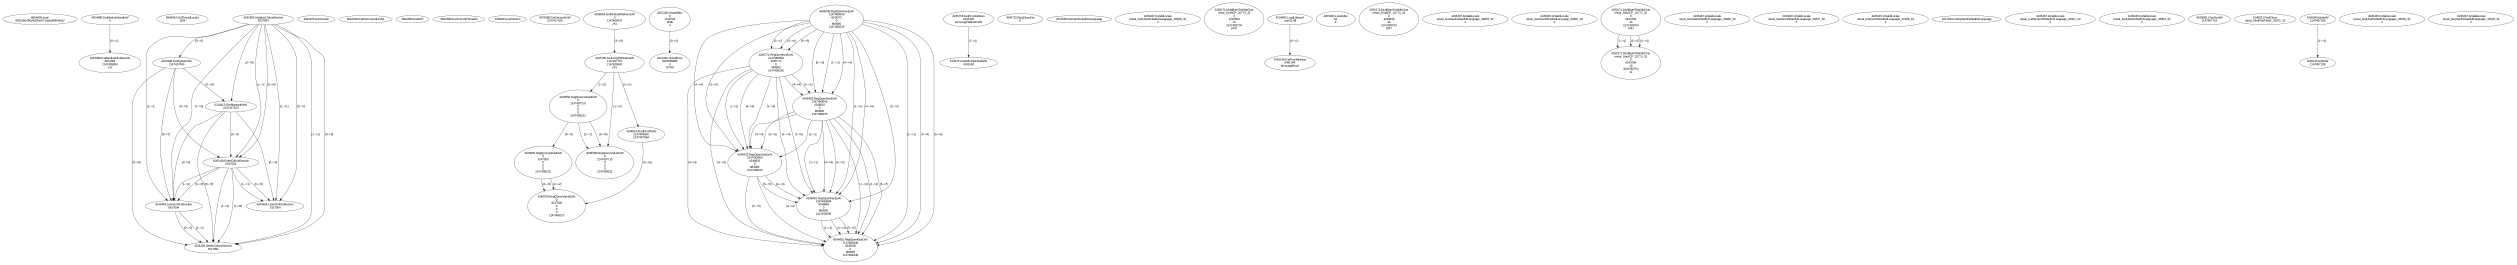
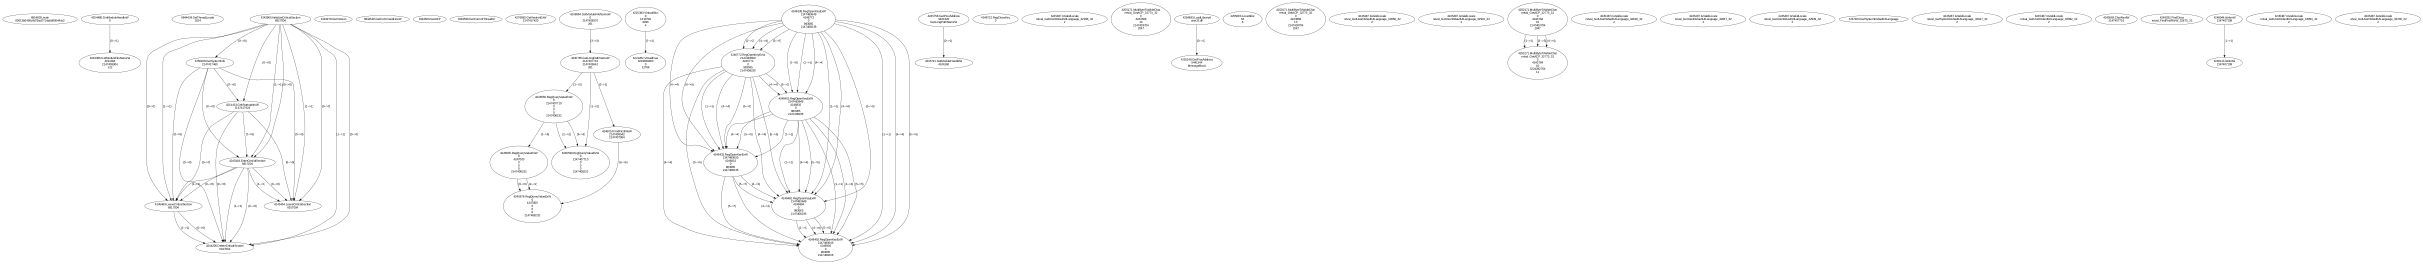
node "4250204.GetVersion": removed
node "4247883.GetUserDefaultUILanguage": removed
edge "4250188.GetSystemInfo 2147417460" -> "4245454.LeaveCriticalSection 6917004": added, label "(0-->0)"
